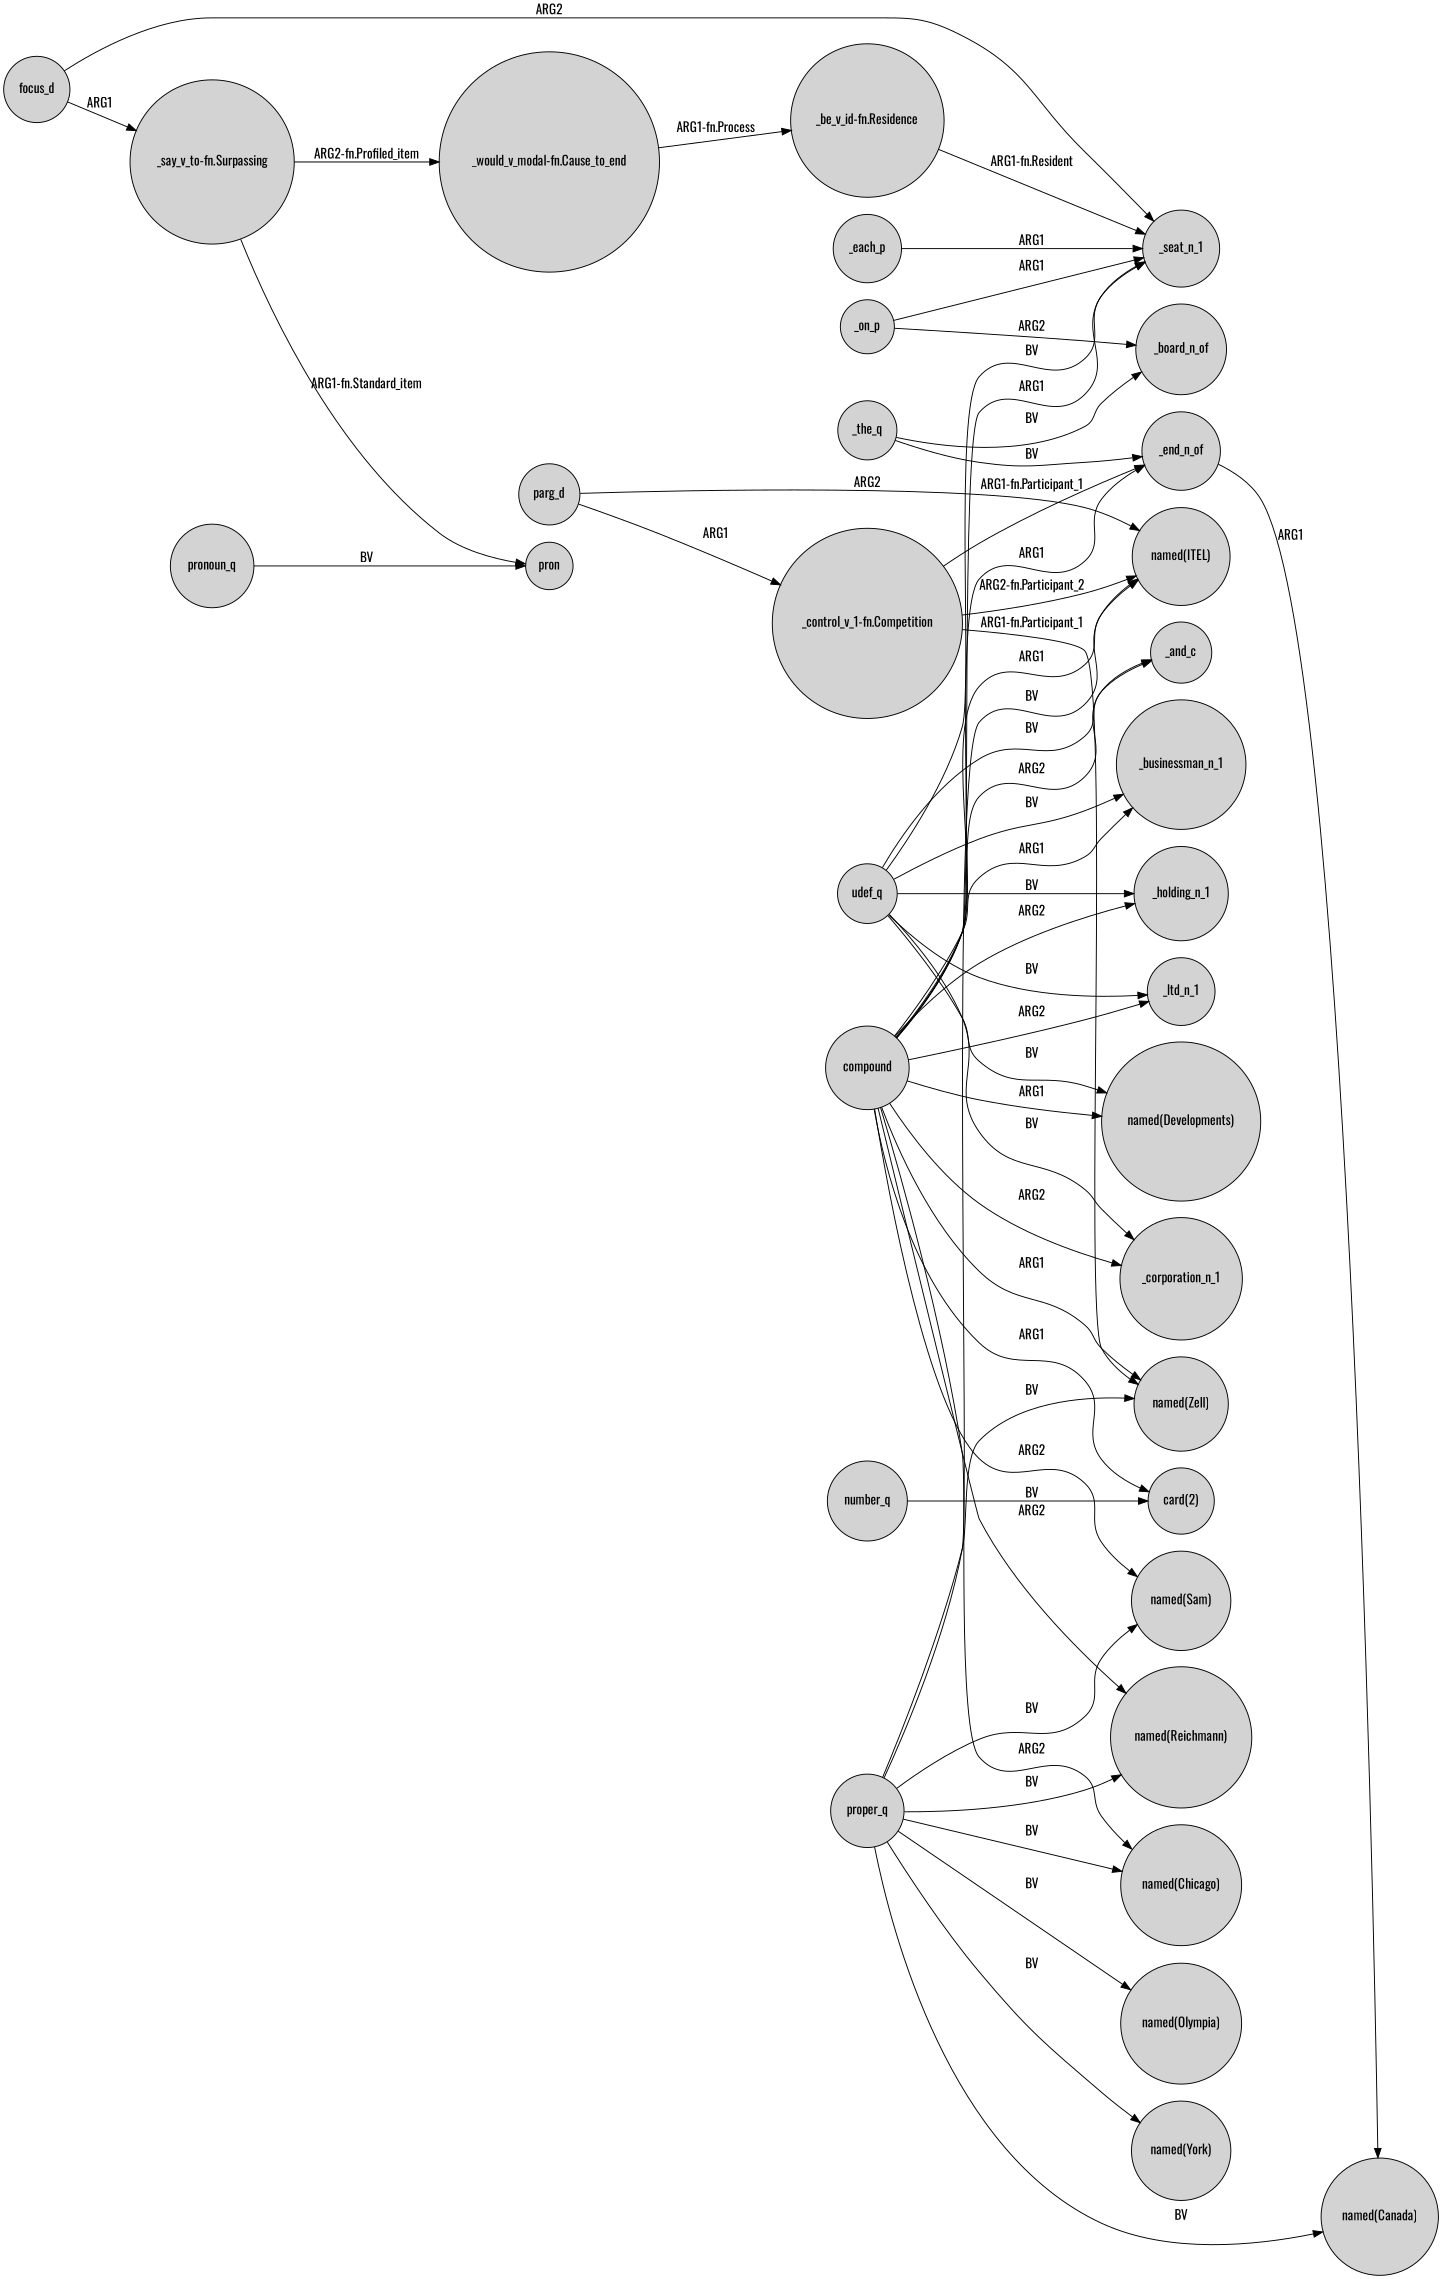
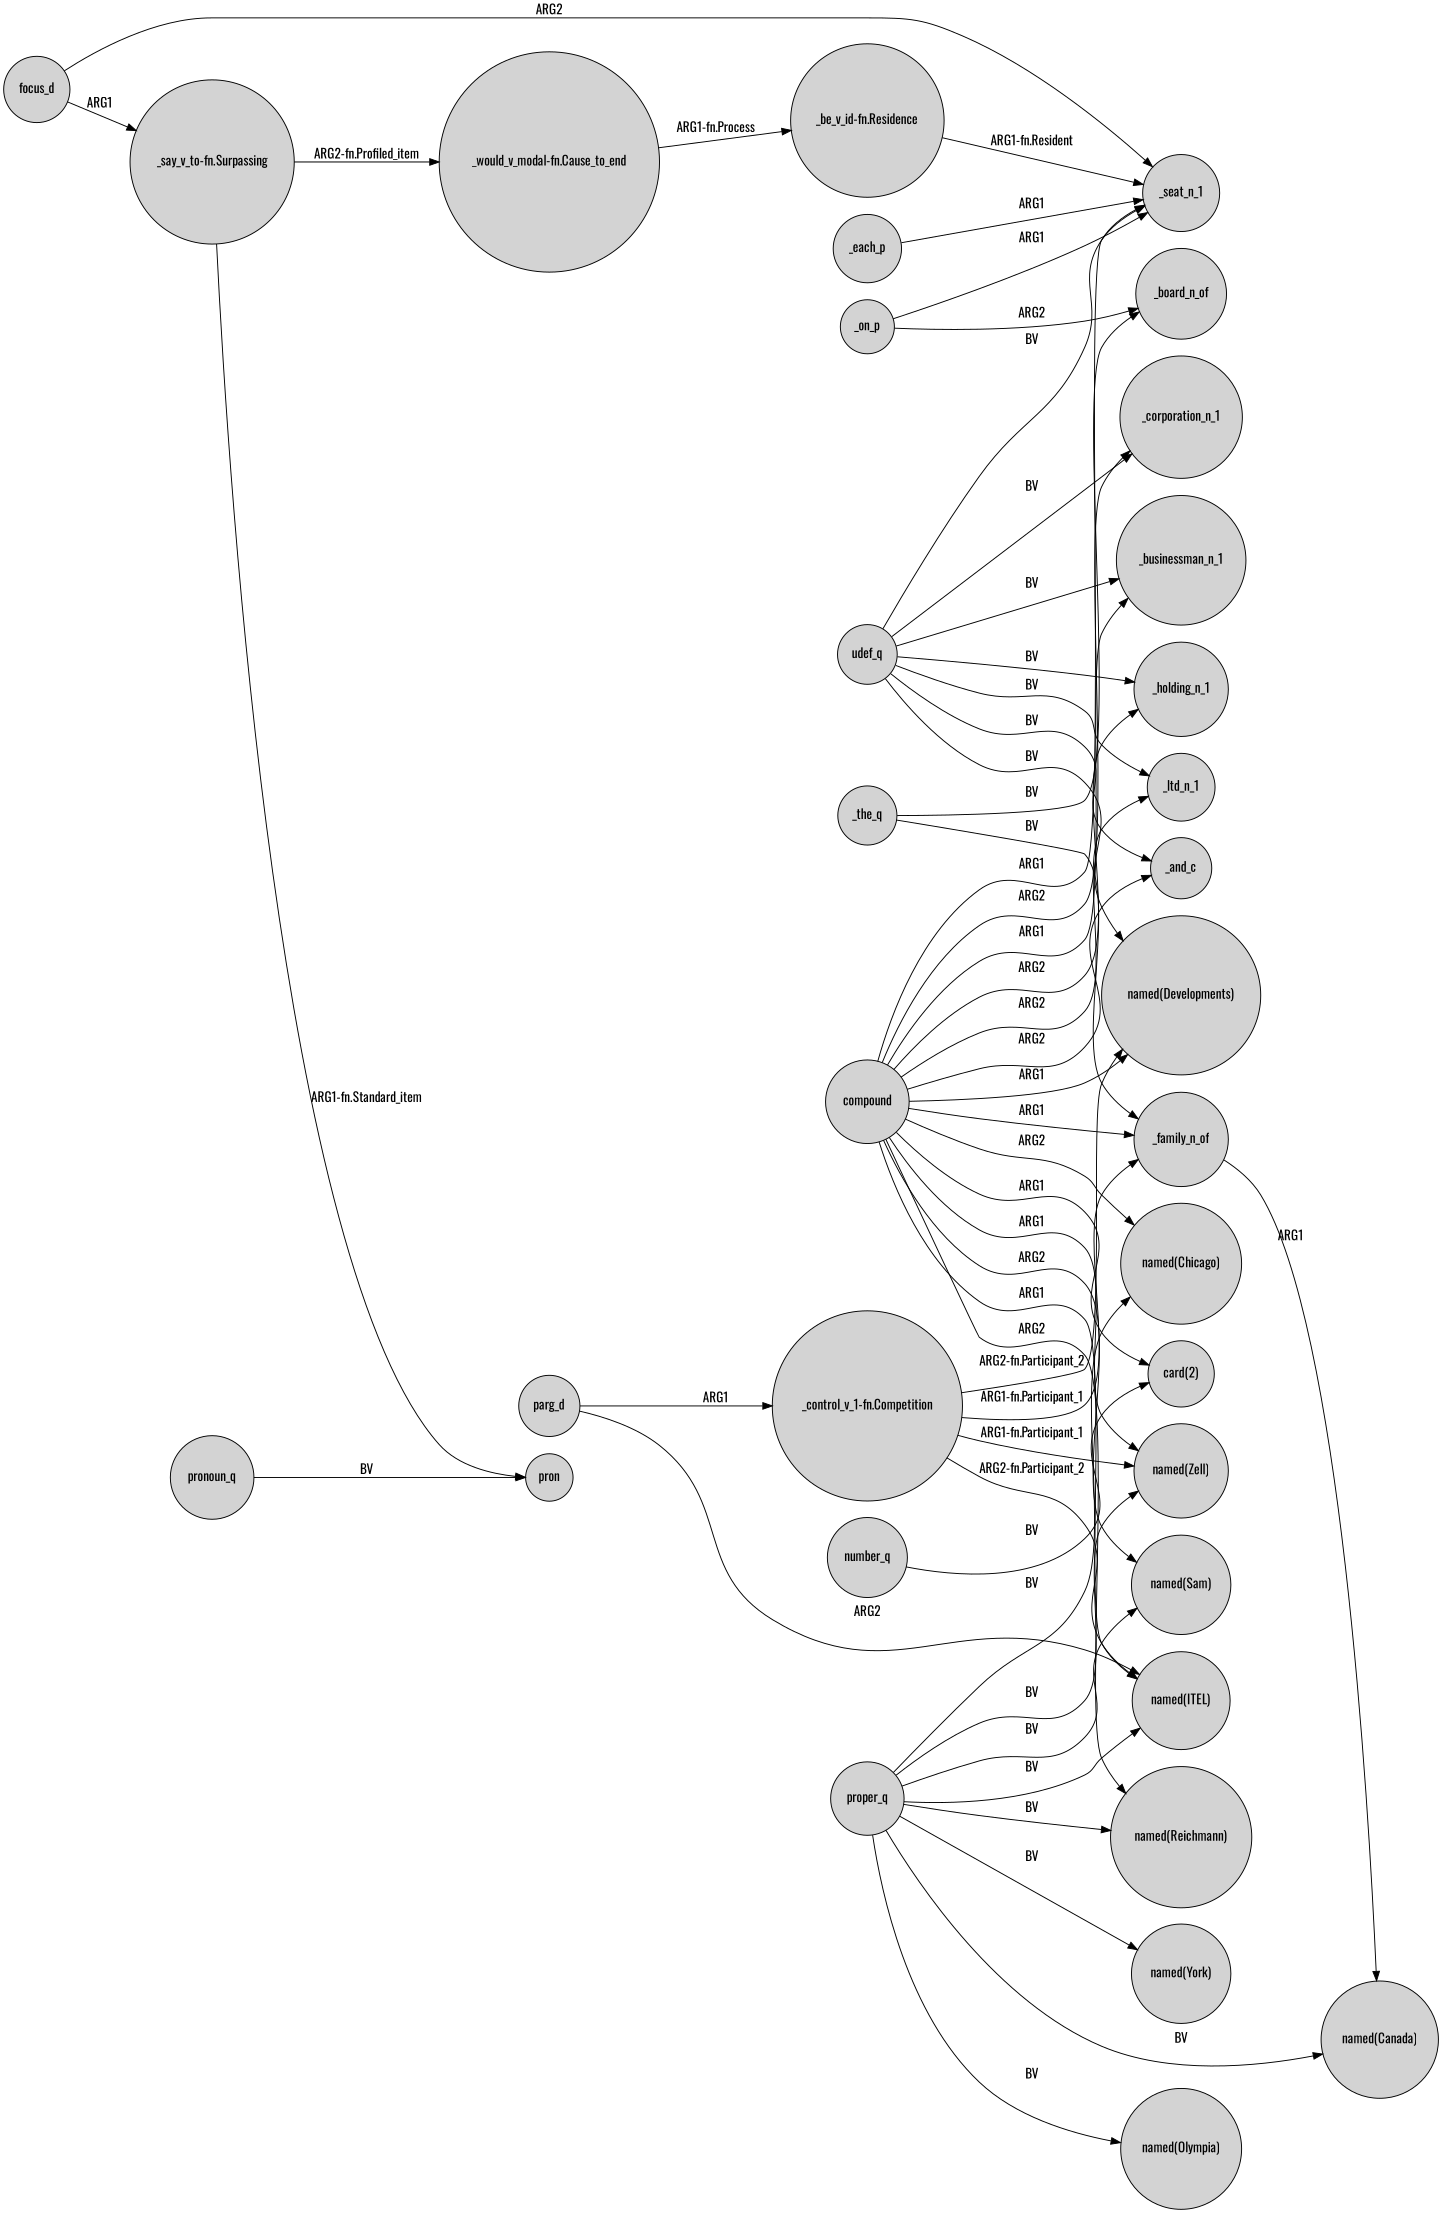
node "_end_n_of": label "_end_n_of" -> "_family_n_of"
edge "_control_v_1-fn.Competition" -> "named(Developments)": added, label "ARG2-fn.Participant_2"
